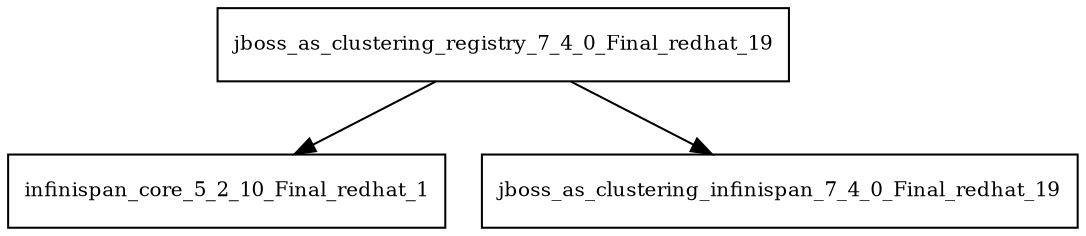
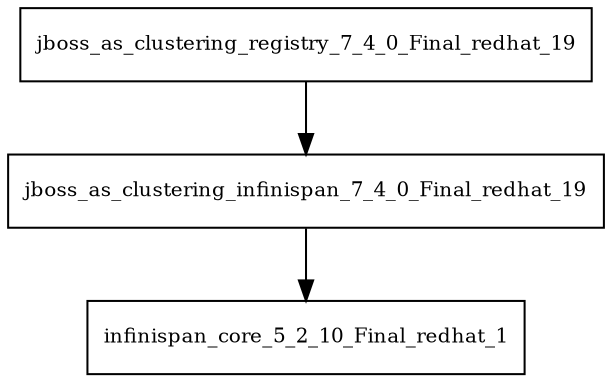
edge "jboss_as_clustering_registry_7_4_0_Final_redhat_19" -> "infinispan_core_5_2_10_Final_redhat_1": now "jboss_as_clustering_infinispan_7_4_0_Final_redhat_19" -> "infinispan_core_5_2_10_Final_redhat_1"
